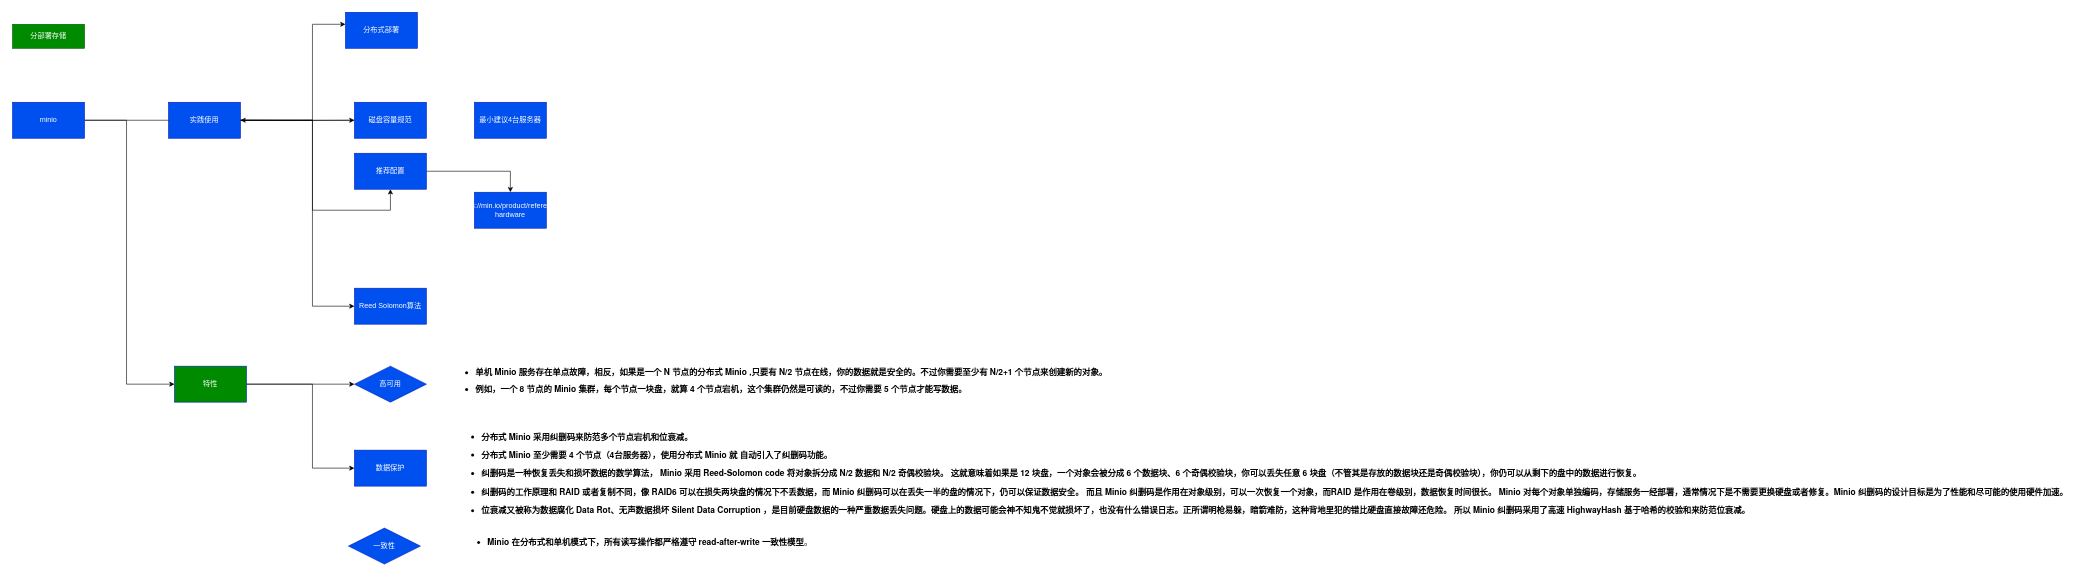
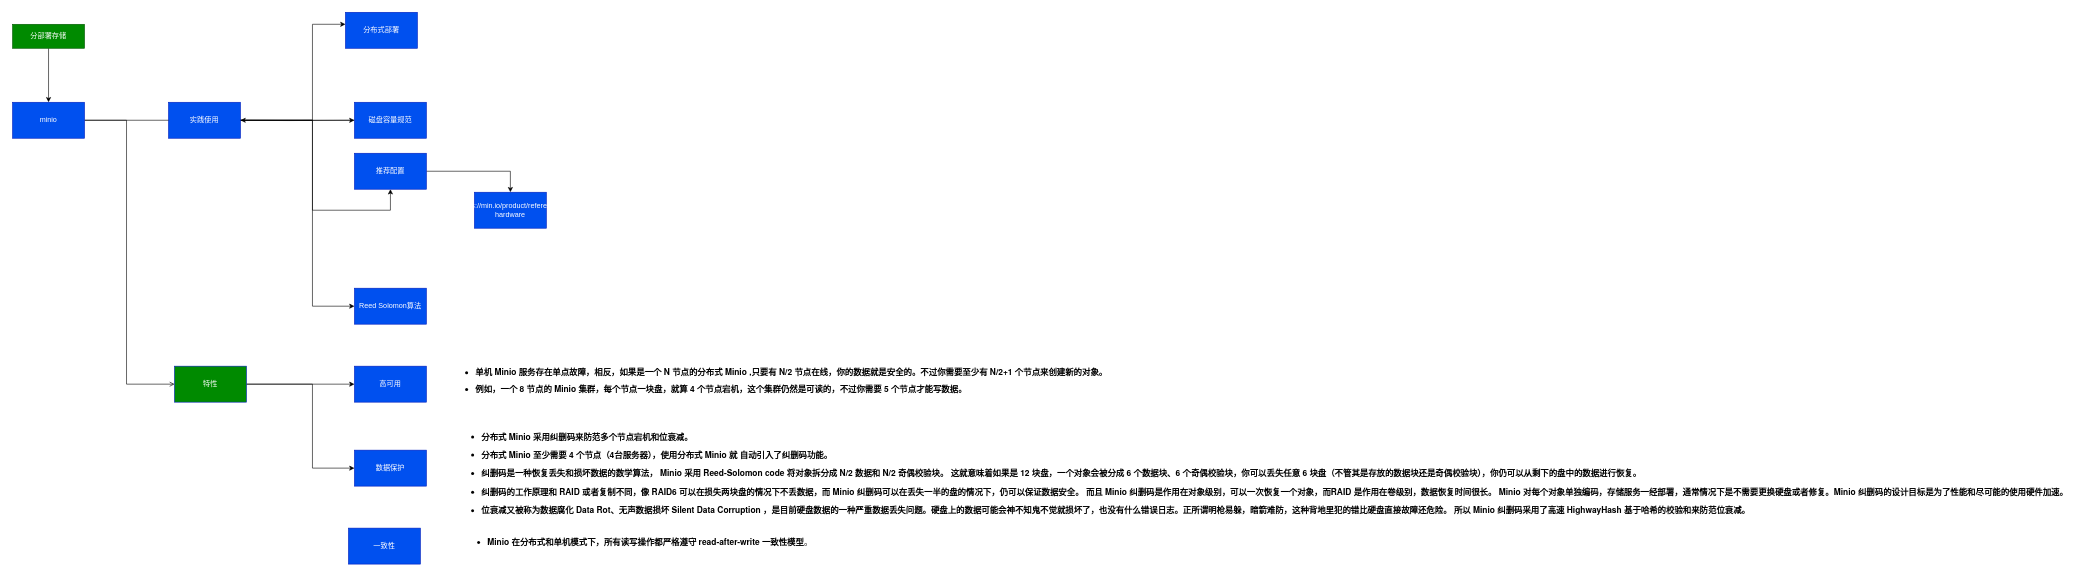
edge "分部署存储" -> "minio": added
node "最小建议4台服务器": removed
edge "minio" -> "特性": arrowhead classic -> open
node "高可用": shape diamond -> rectangle
node "一致性": shape diamond -> rectangle
